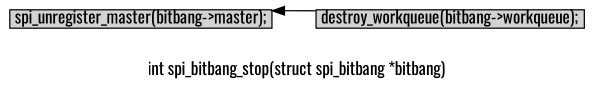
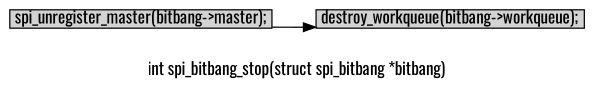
edge "destroy_workqueue(bitbang->workqueue);" -> "spi_unregister_master(bitbang->master);": reversed
